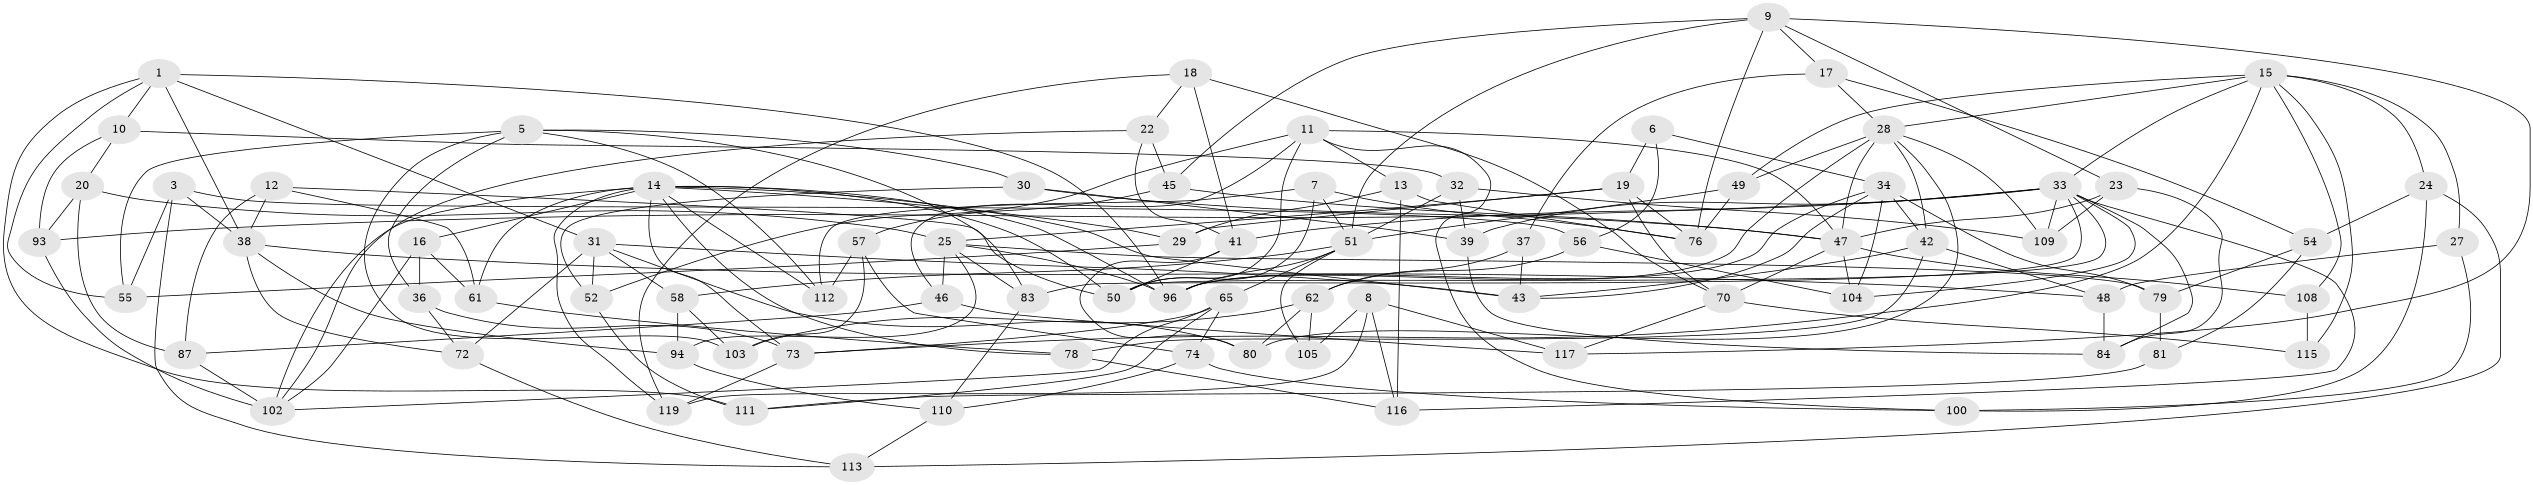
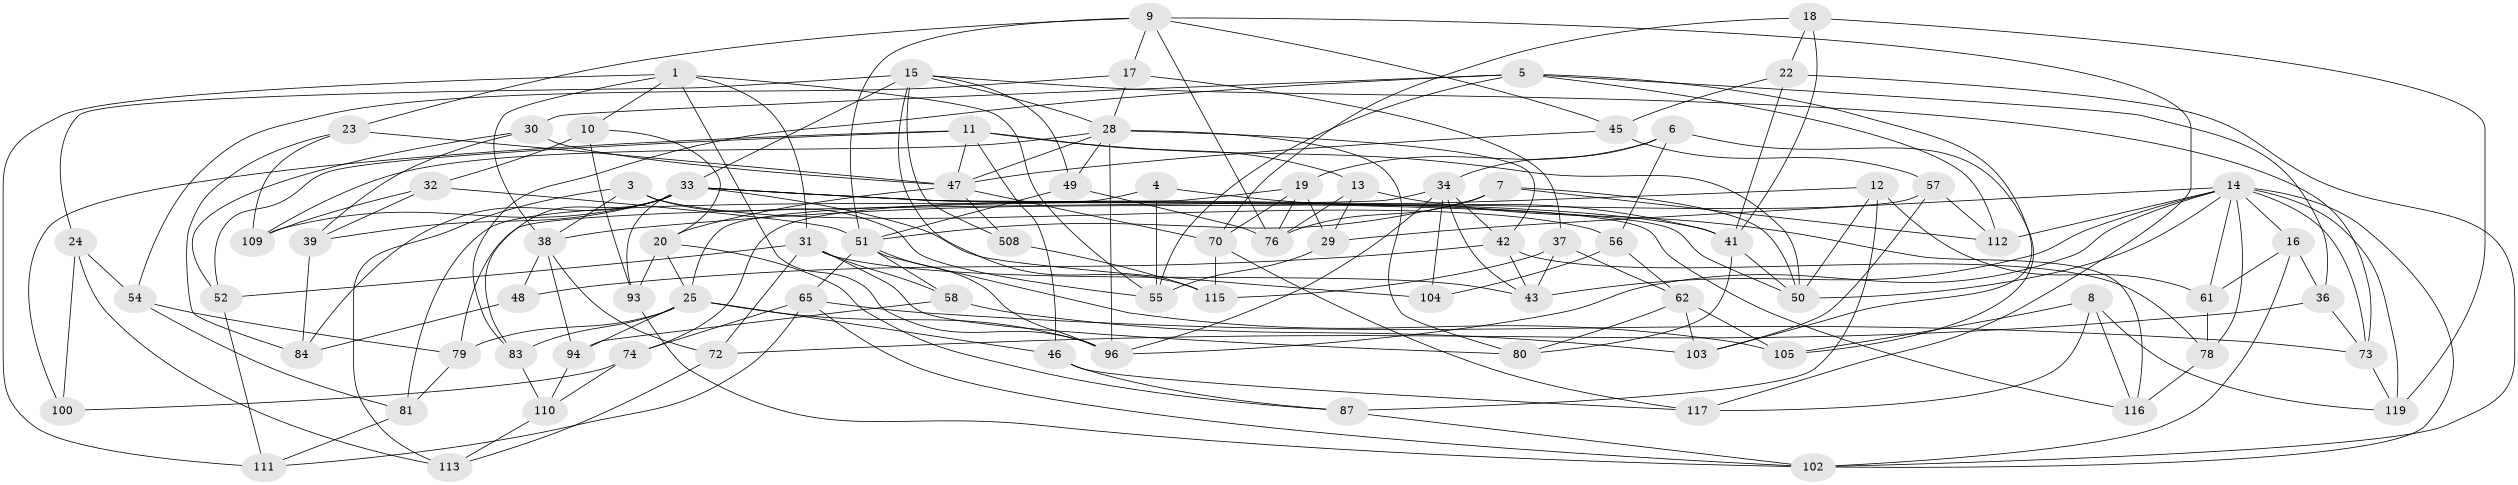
edge "6" -- "105": added
node "4": added
node "27": removed
edge "47" -- "104": now "47" -- "20"
edge "37" -- "115": added
node "108": label "108" -> "508"
